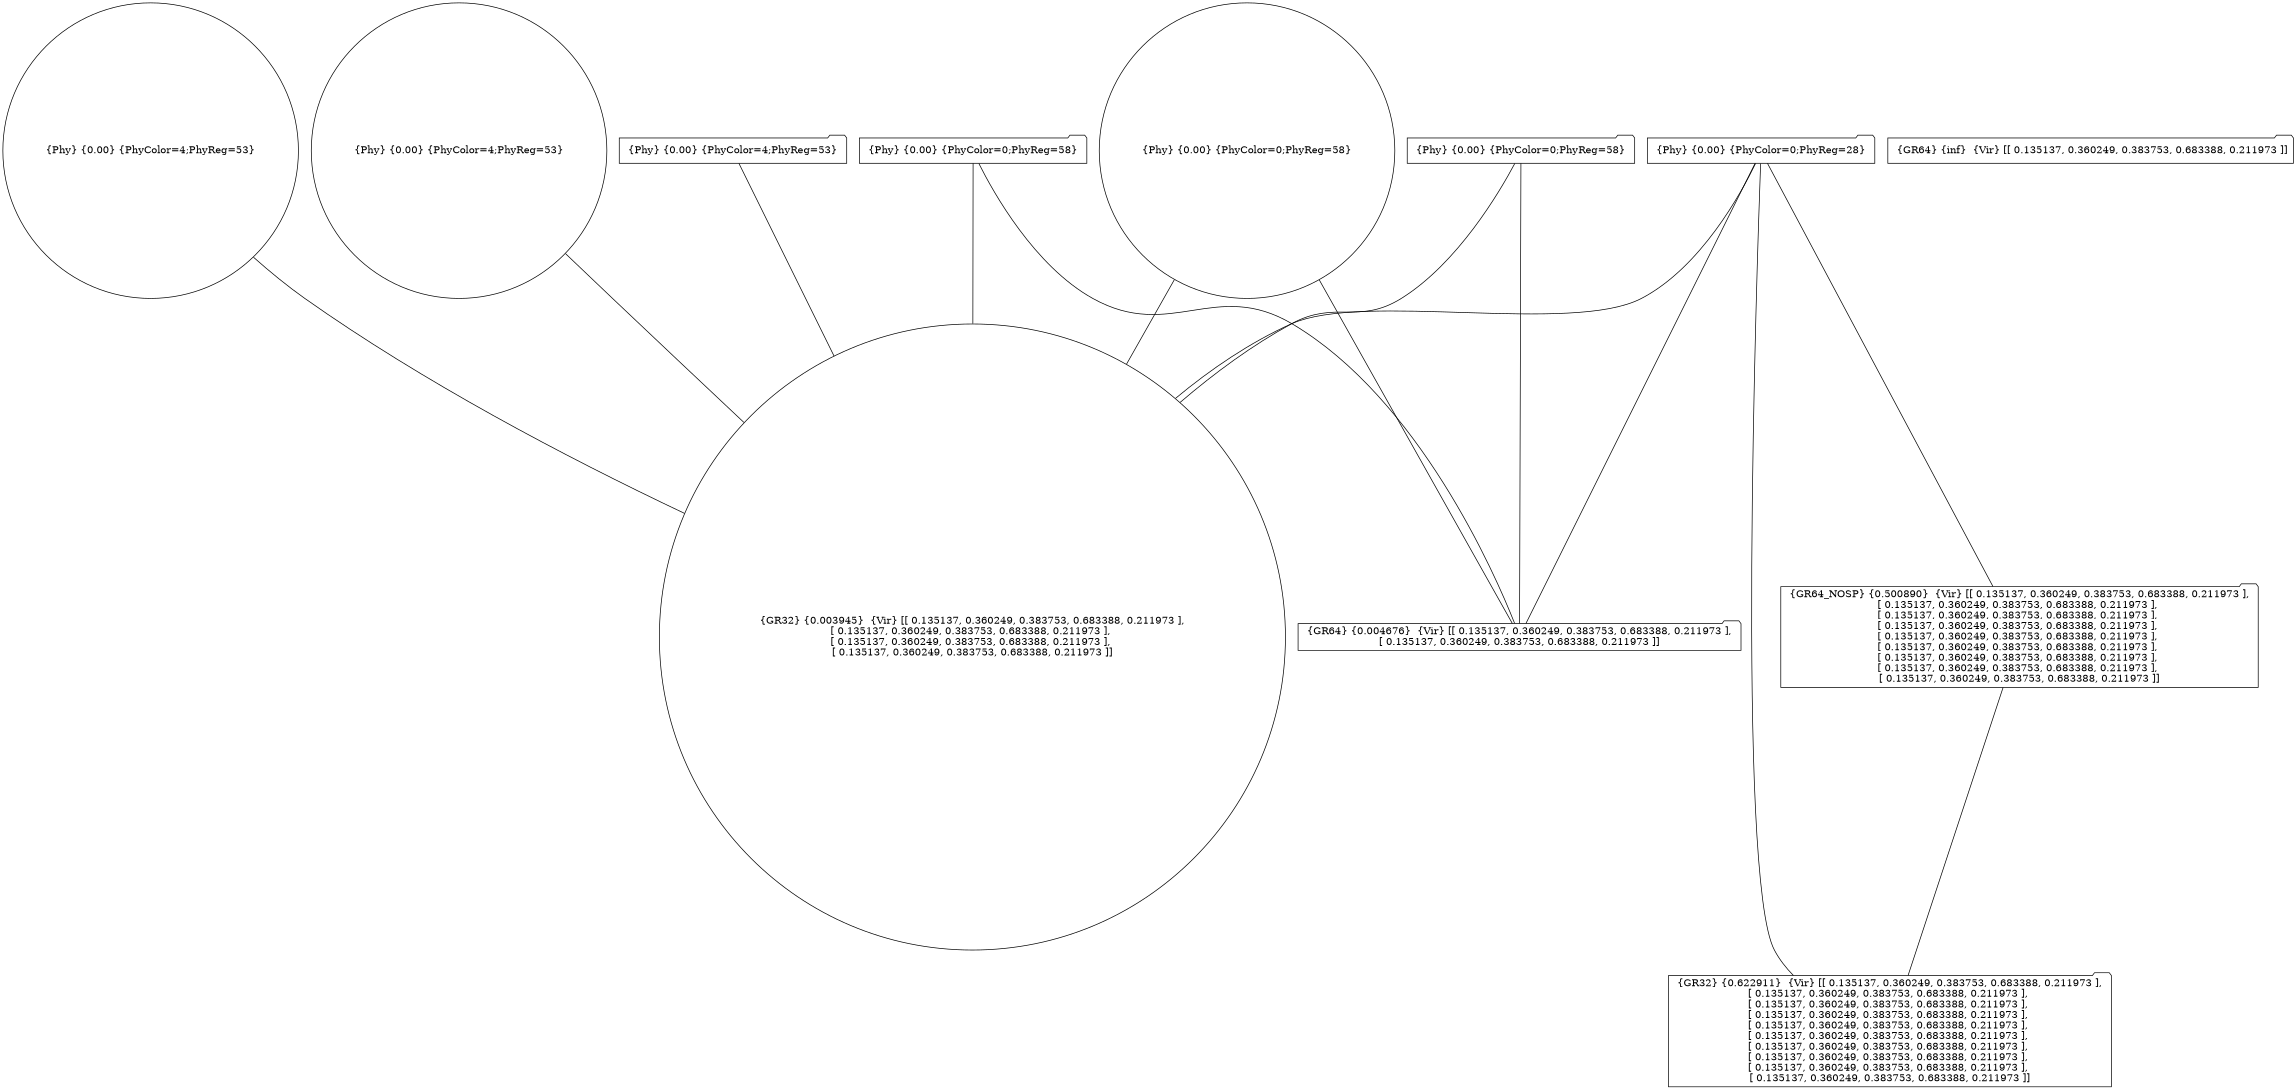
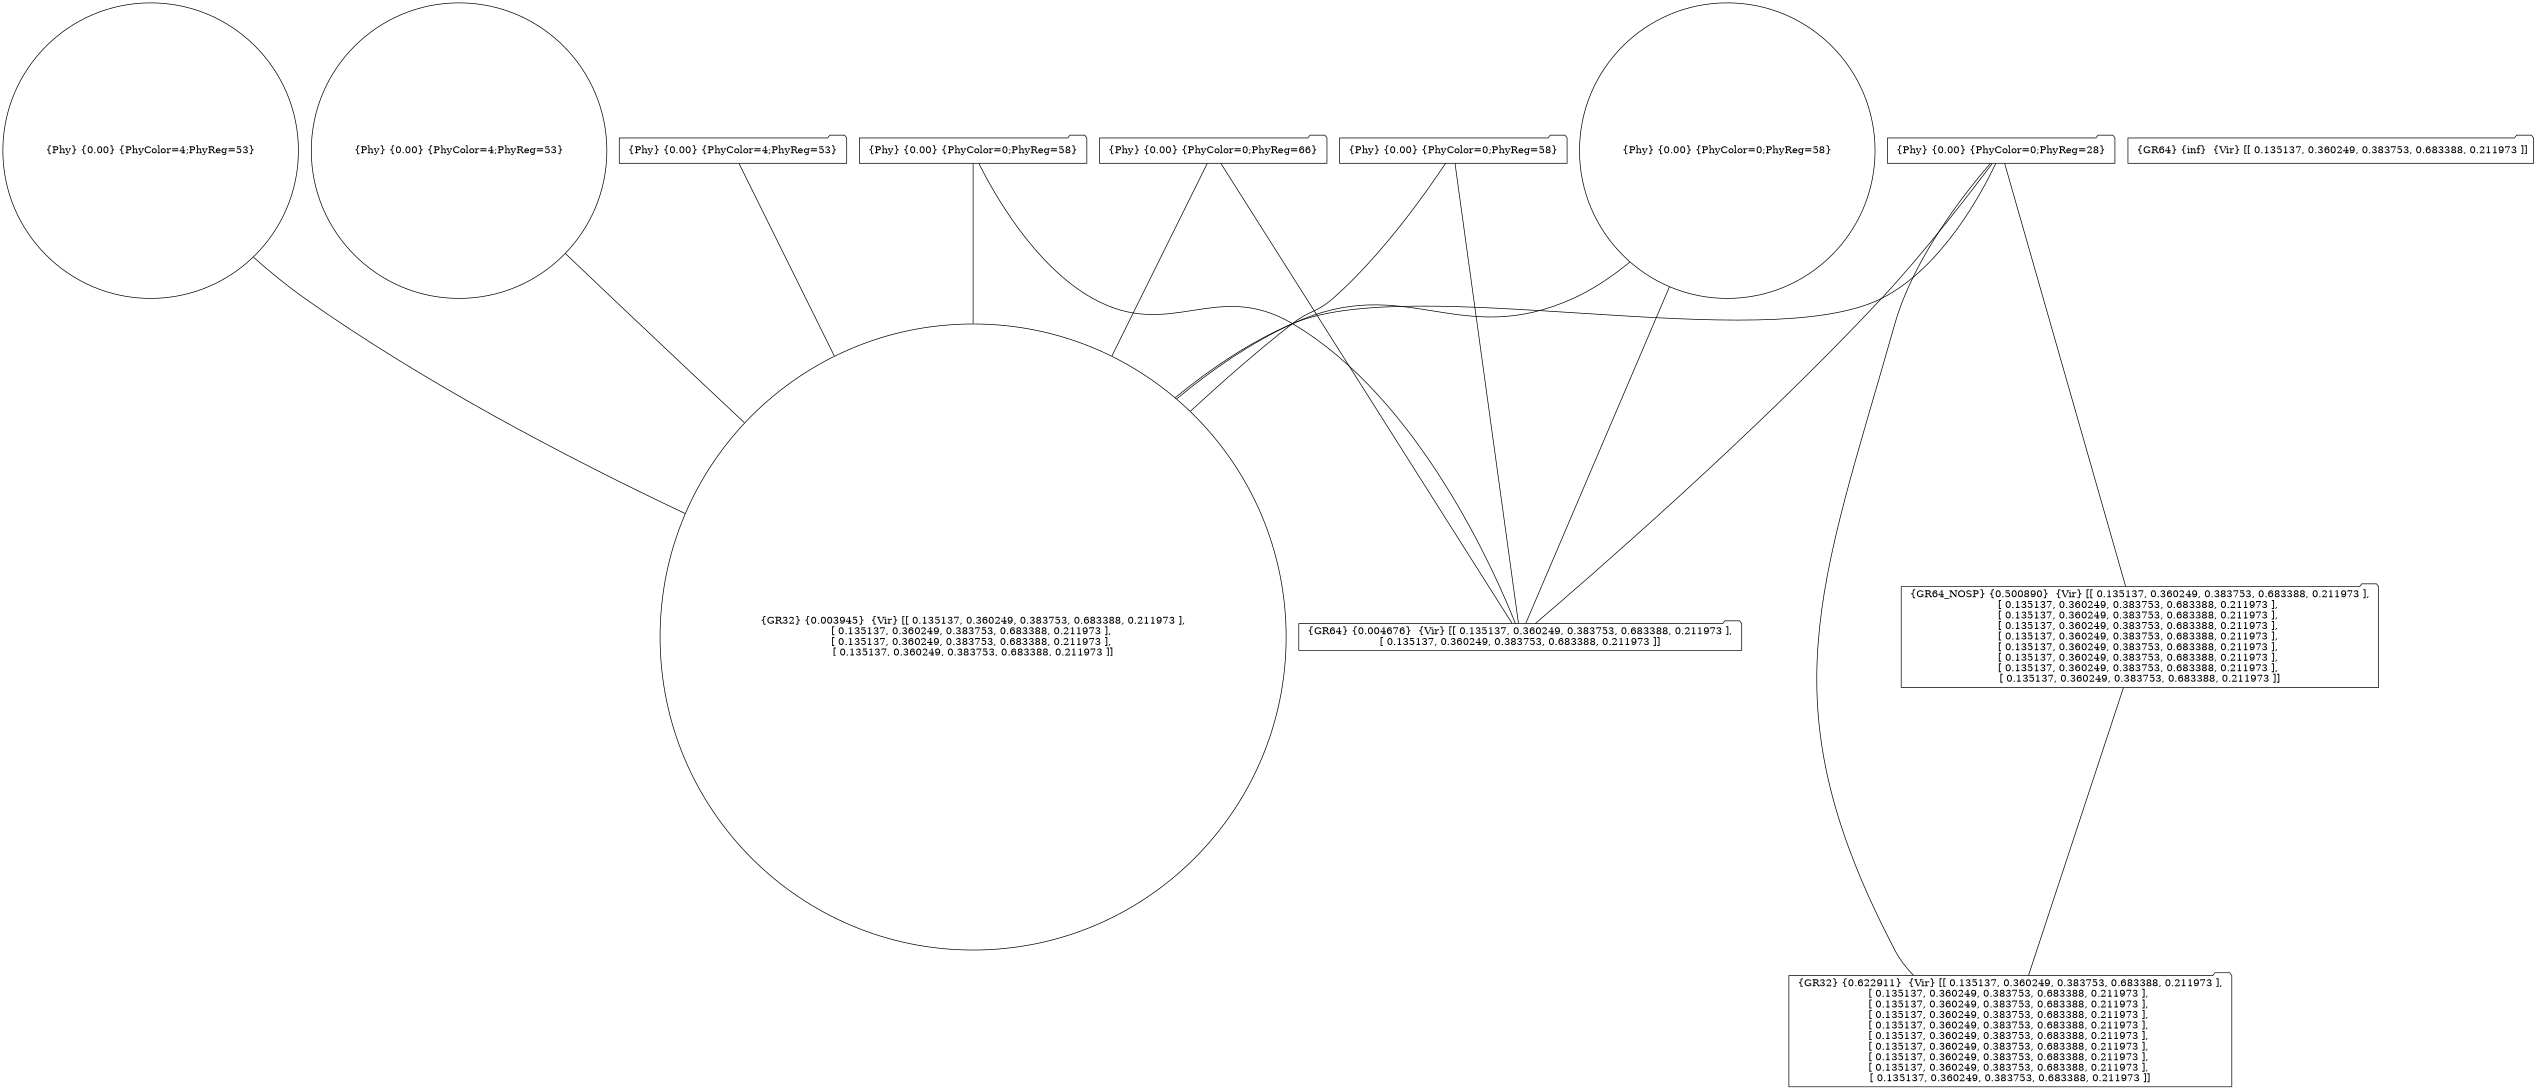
node "{Phy} {0.00} {PhyColor=0;PhyReg=66}": added
